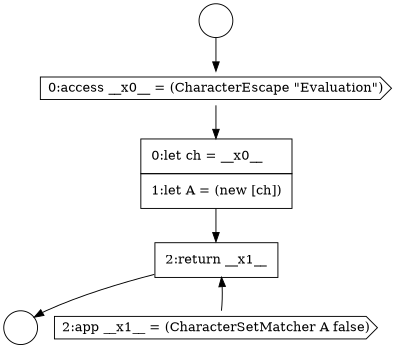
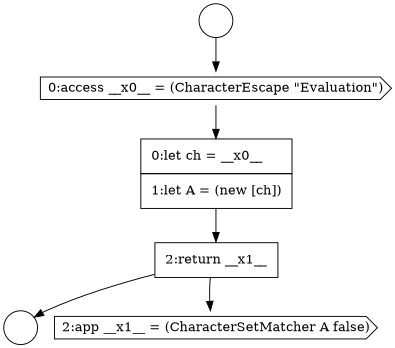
edge "2:app __x1__ = (CharacterSetMatcher A false)" -> "2:return __x1__": reversed
